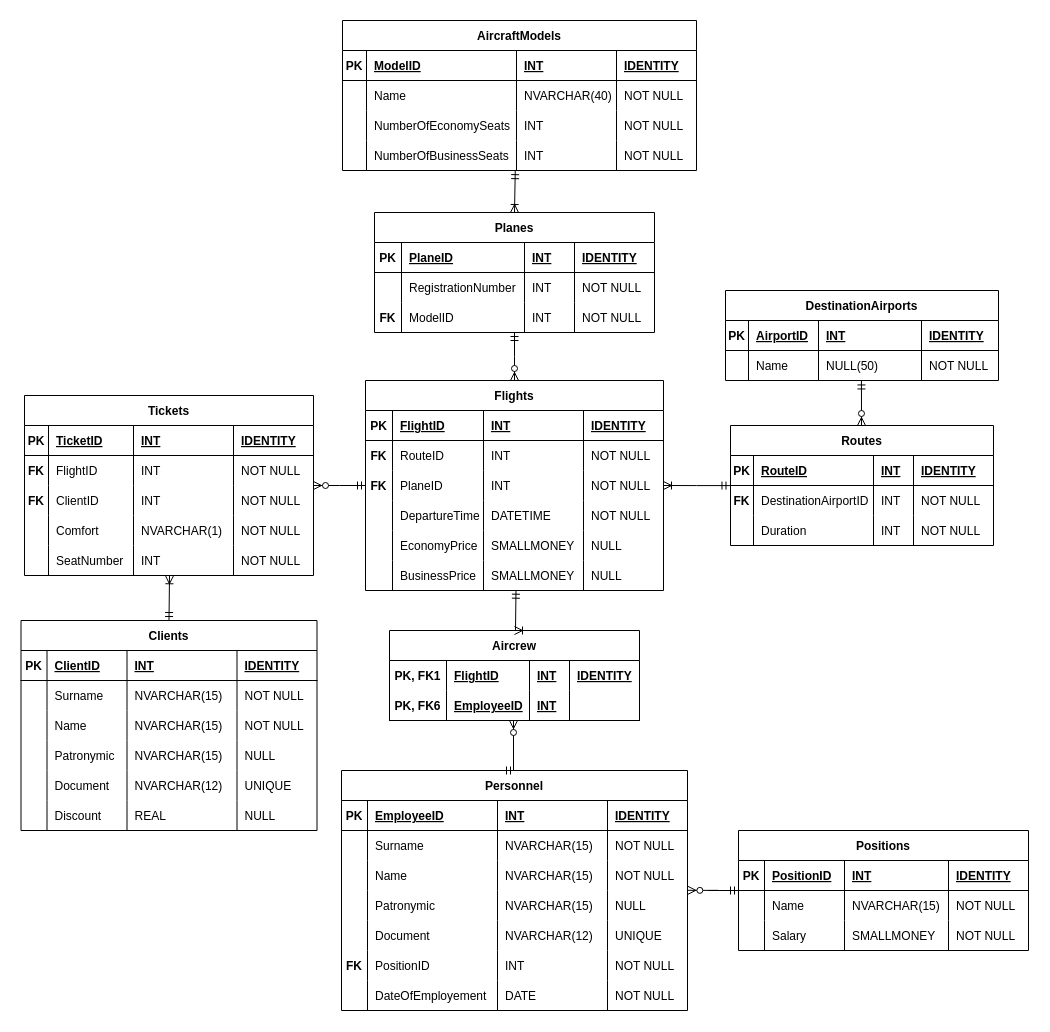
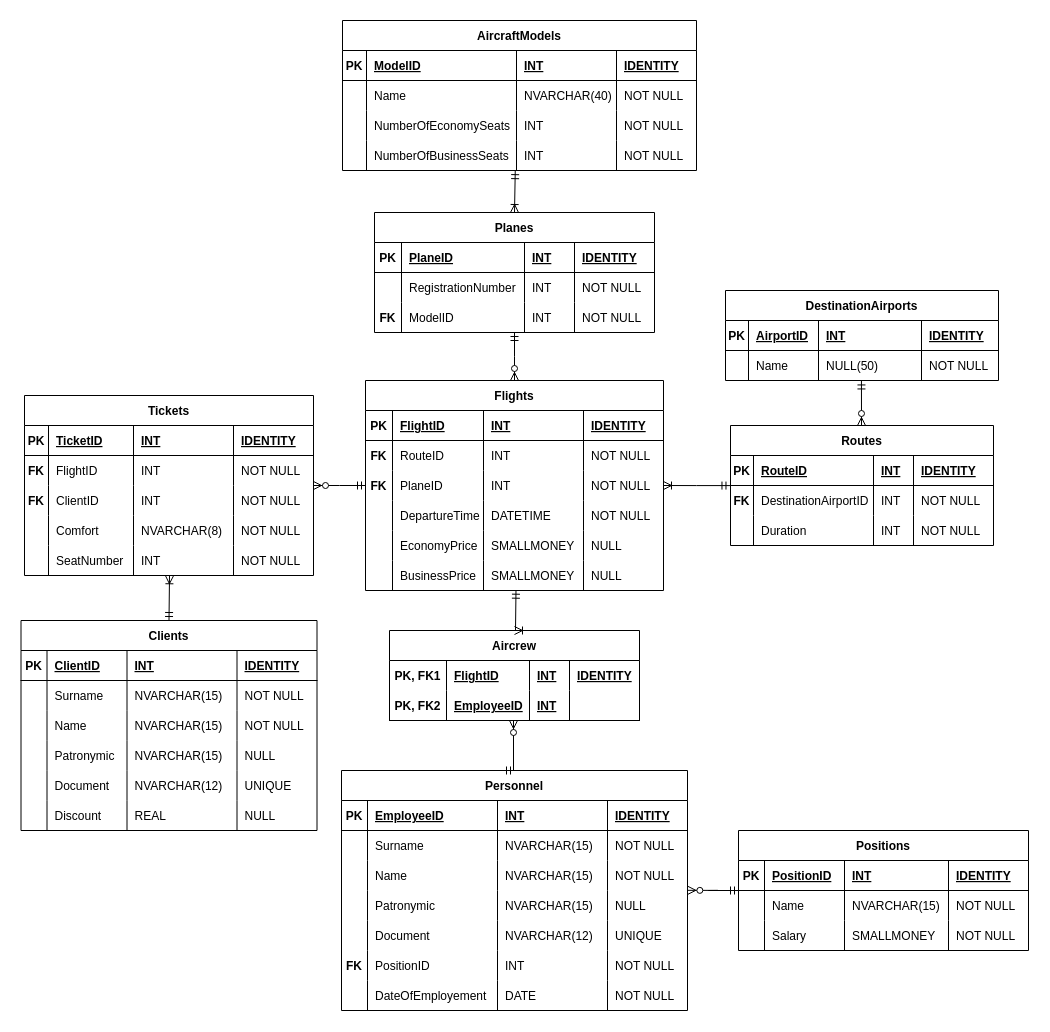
node "NVARCHAR(1)": label "NVARCHAR(1)" -> "NVARCHAR(8)"
node "PK, FK6": label "PK, FK6" -> "PK, FK2"
